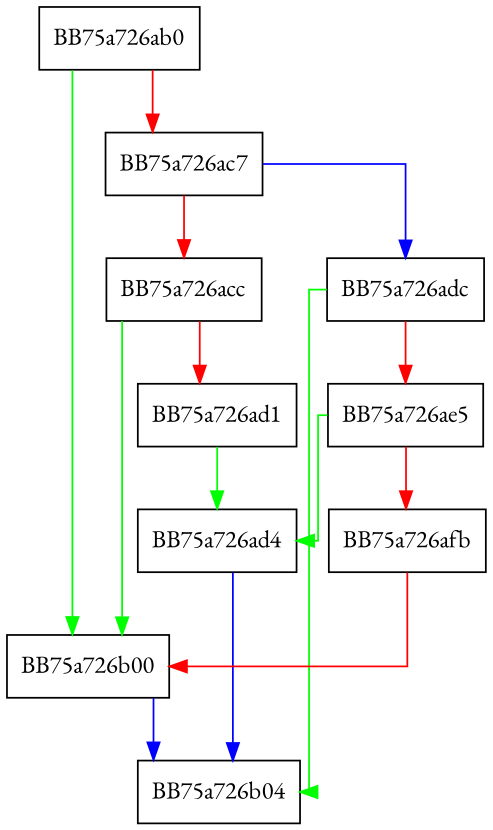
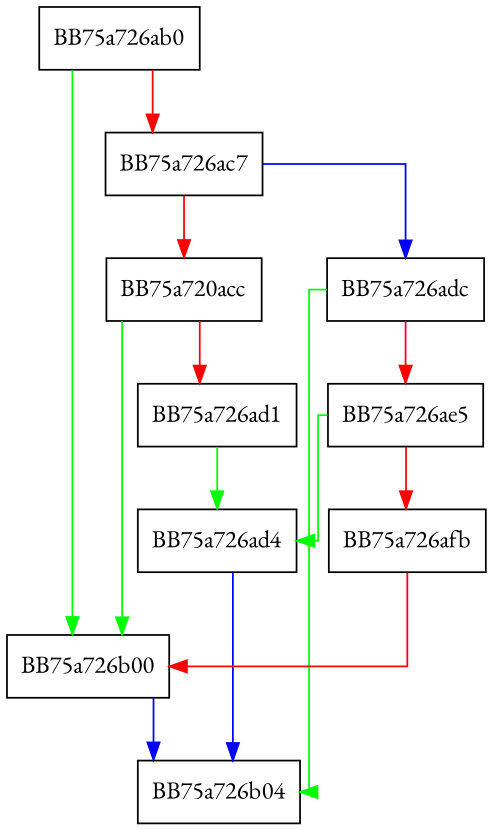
node "BB75a726acc": label "BB75a726acc" -> "BB75a720acc"
